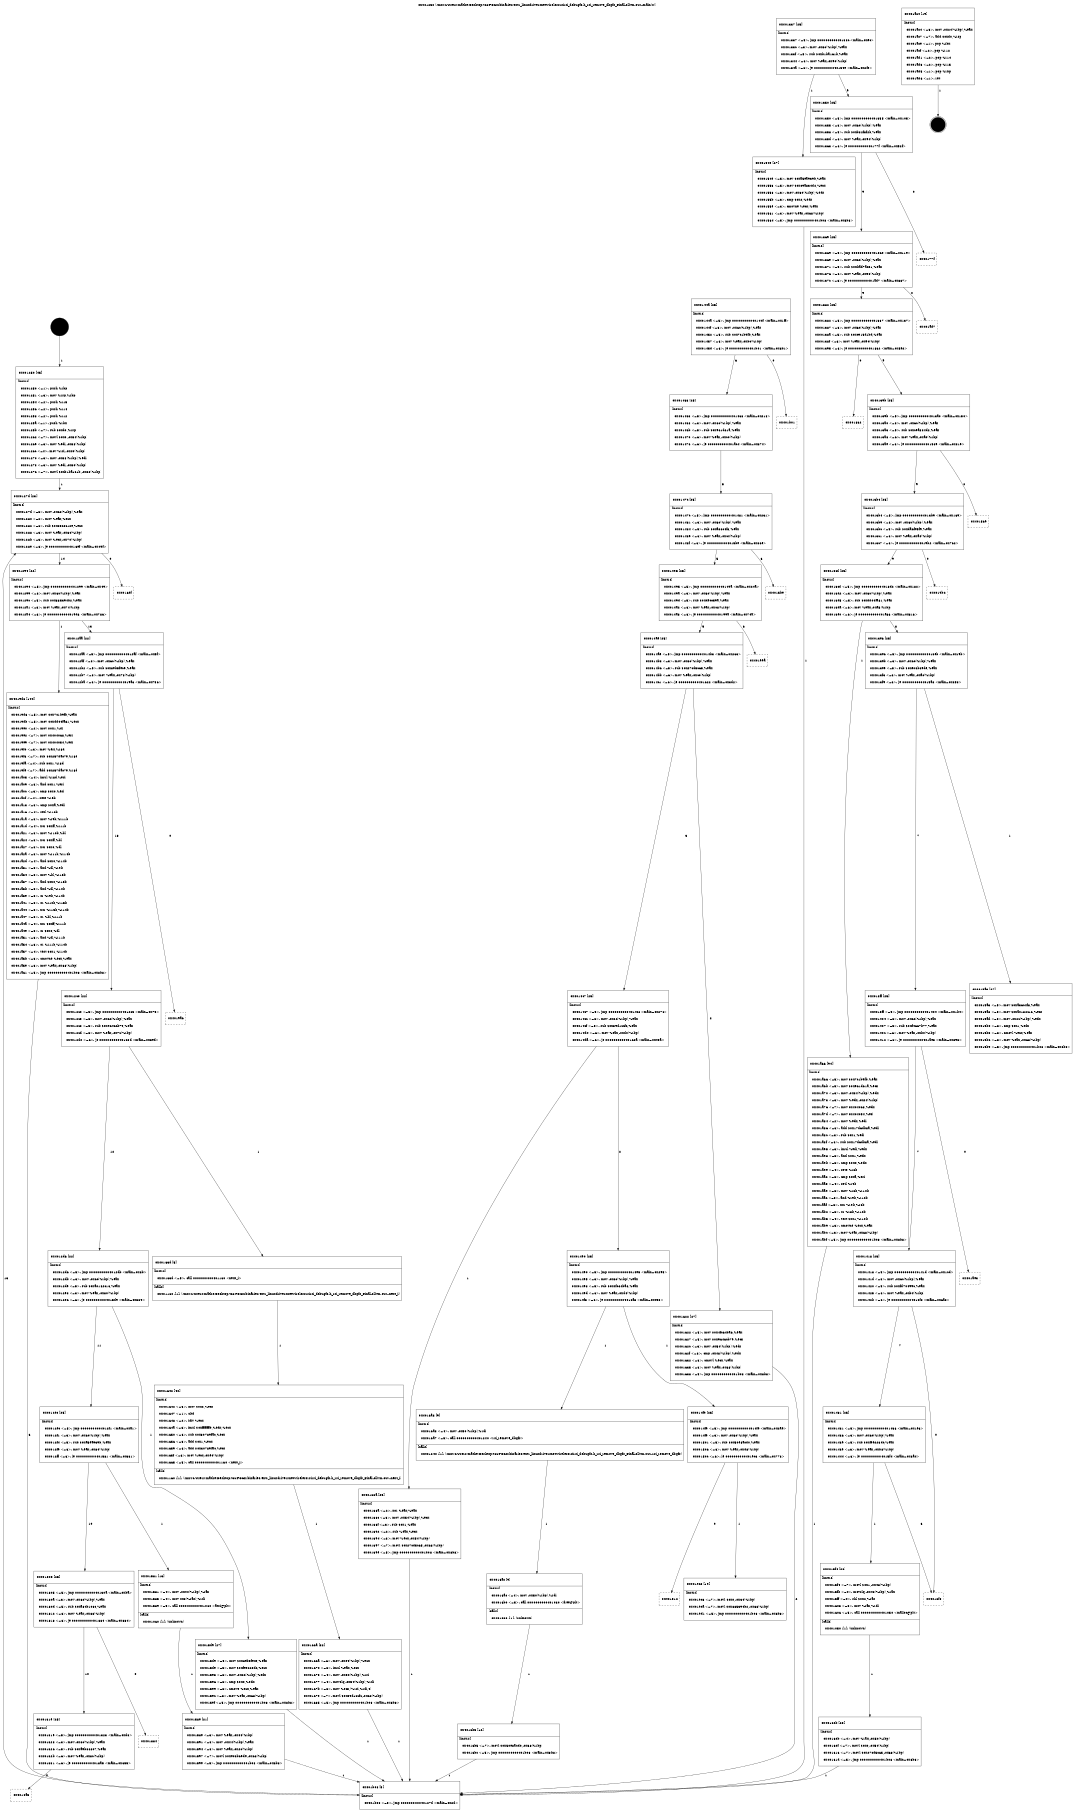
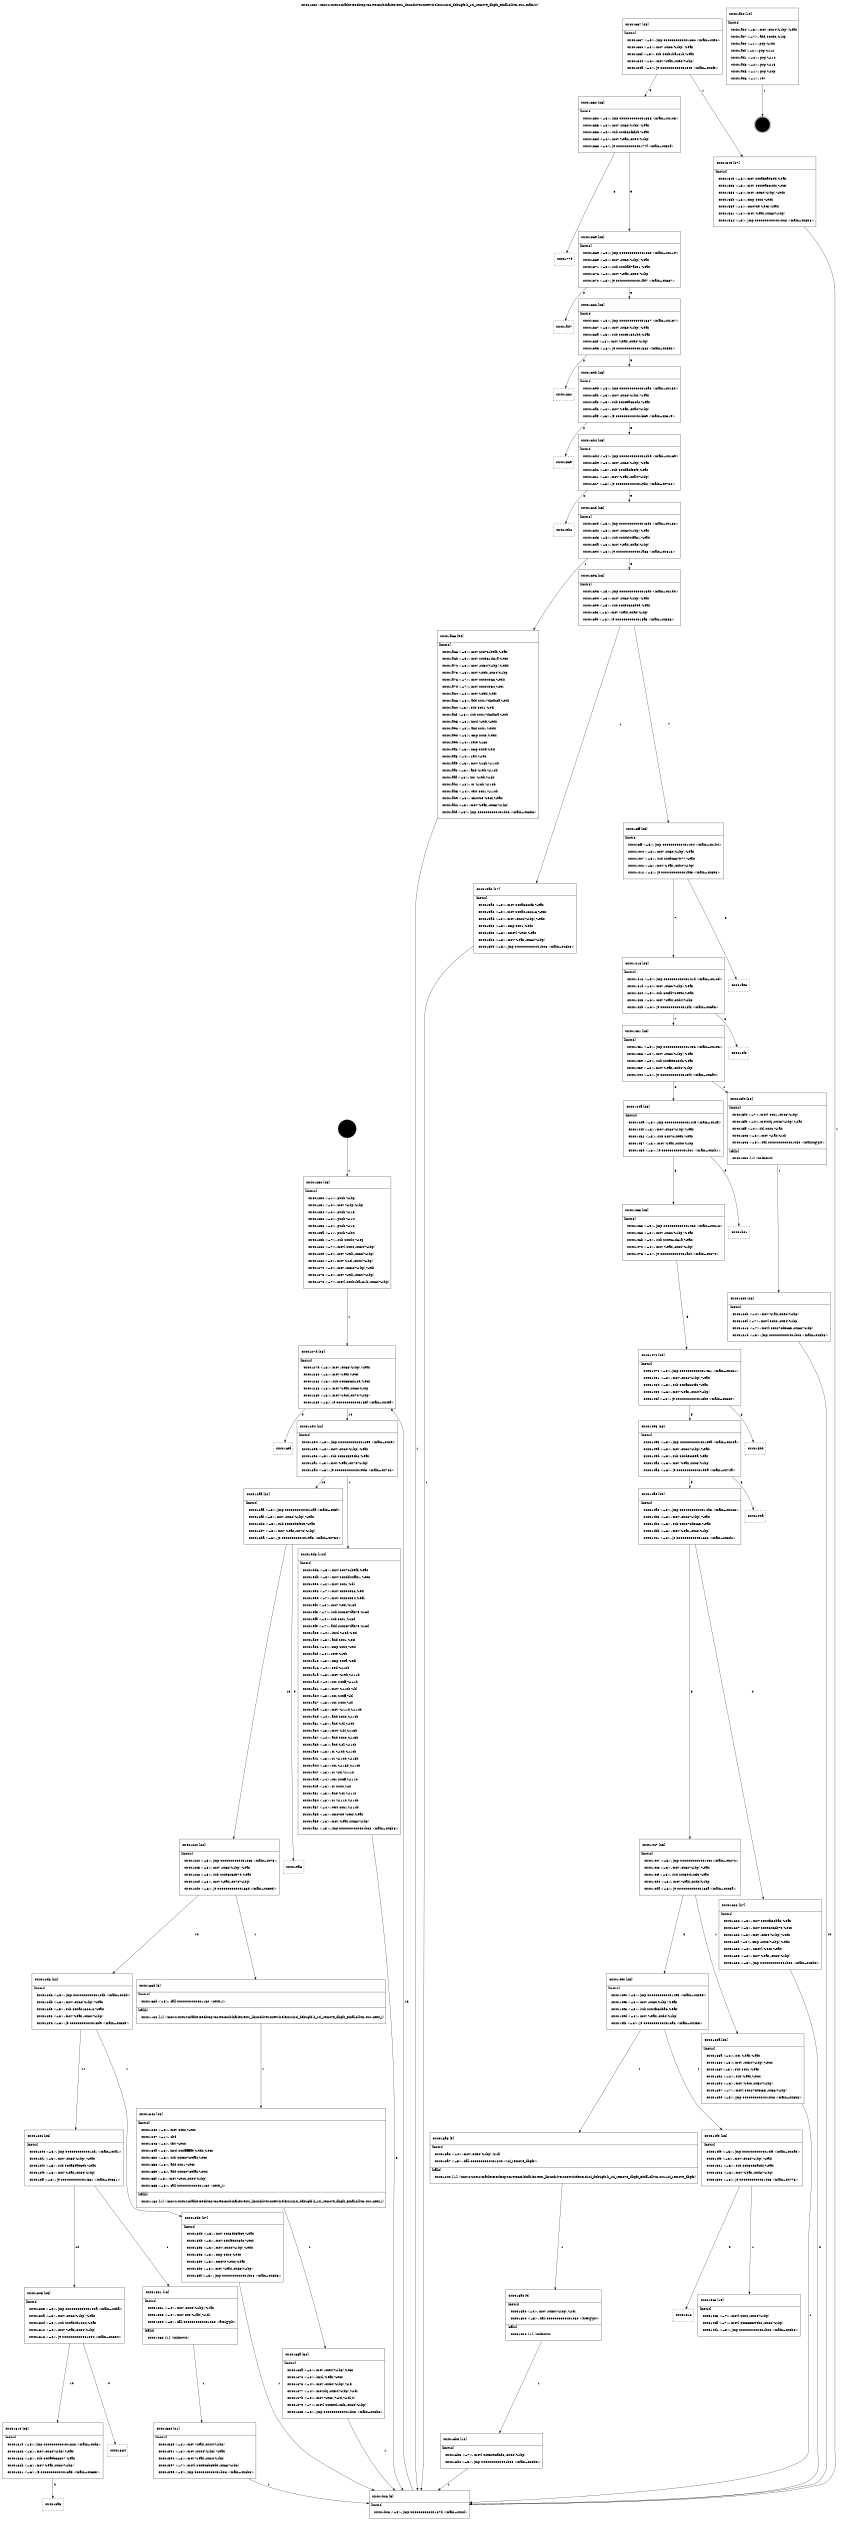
edge "0x401431 [25]" -> "0x4018f8": now "0x401431 [25]" -> "0x40144a [25]"
edge "0x4015a3 [27]" -> "0x401b08 [5]": added, label "1"
edge "0x40160b [23]" -> "0x401b08 [5]": label " 1" -> " 13"
